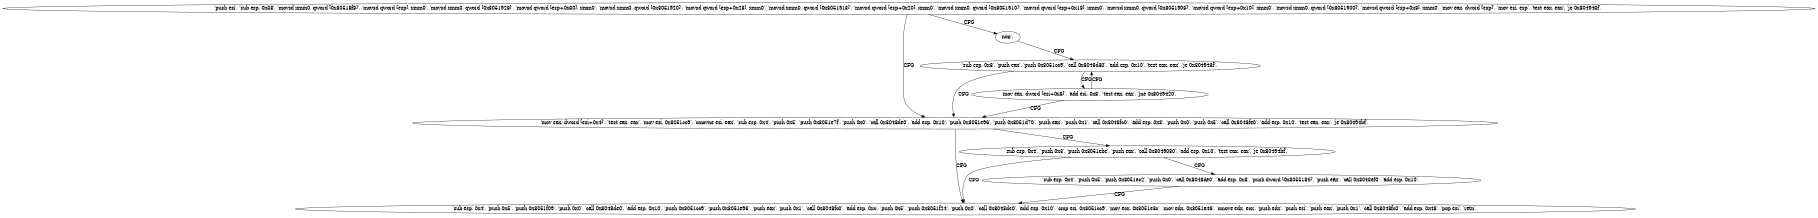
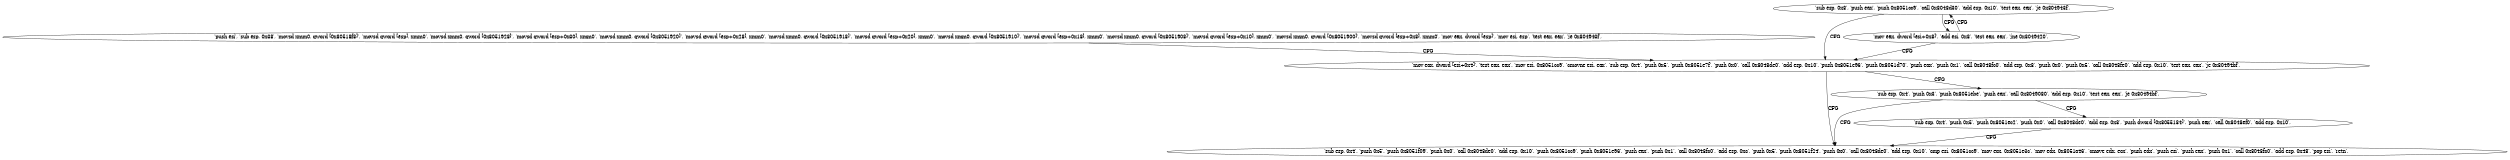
node "'nop',": removed
